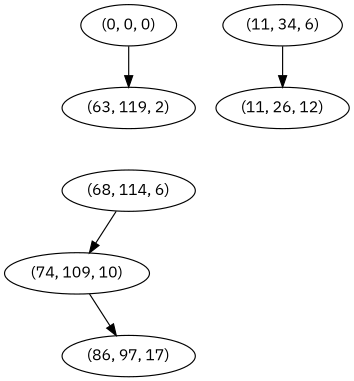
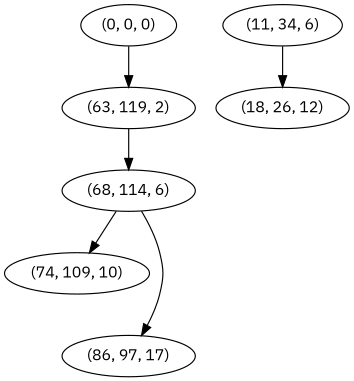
node "(11, 26, 12)": label "(11, 26, 12)" -> "(18, 26, 12)"
edge "(63, 119, 2)" -> "(68, 114, 6)": added
edge "(74, 109, 10)" -> "(86, 97, 17)": now "(68, 114, 6)" -> "(86, 97, 17)"
